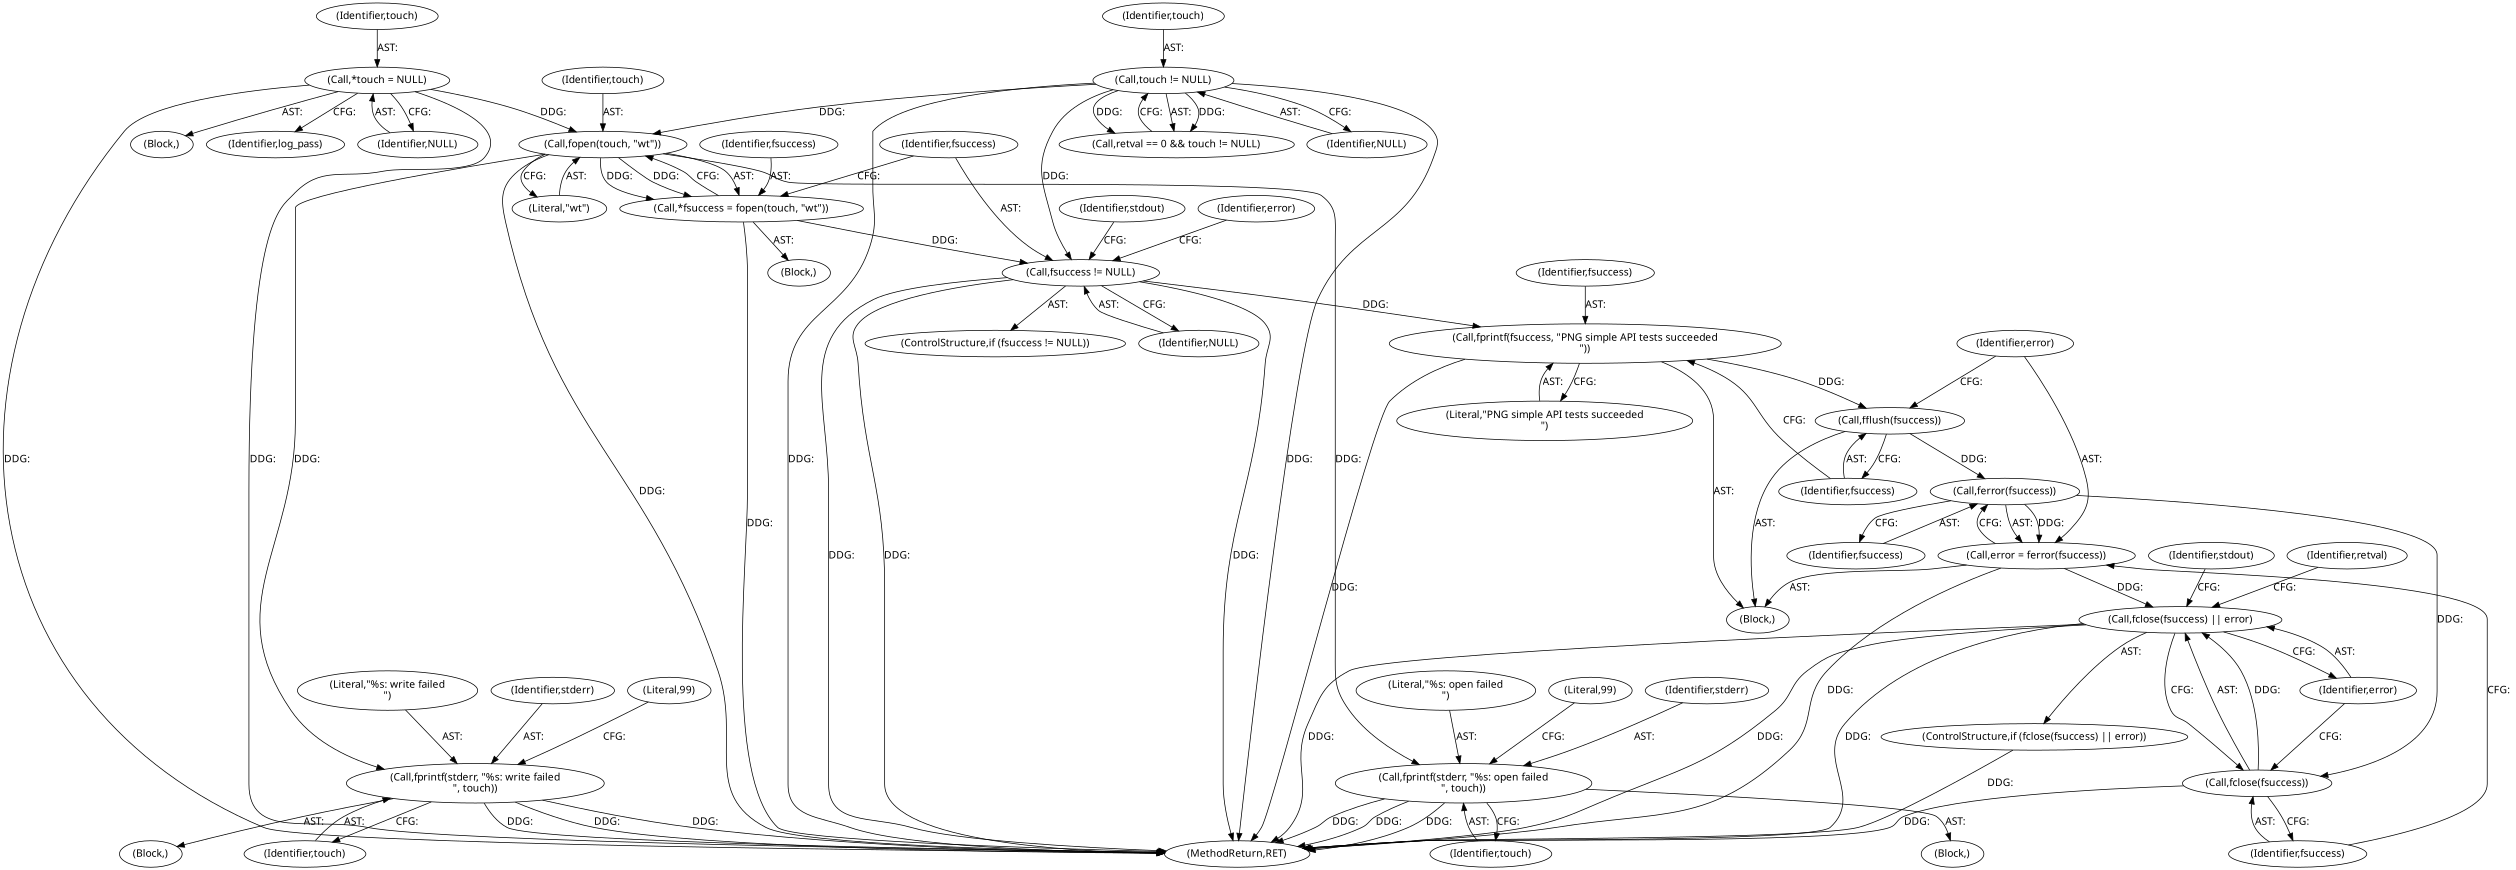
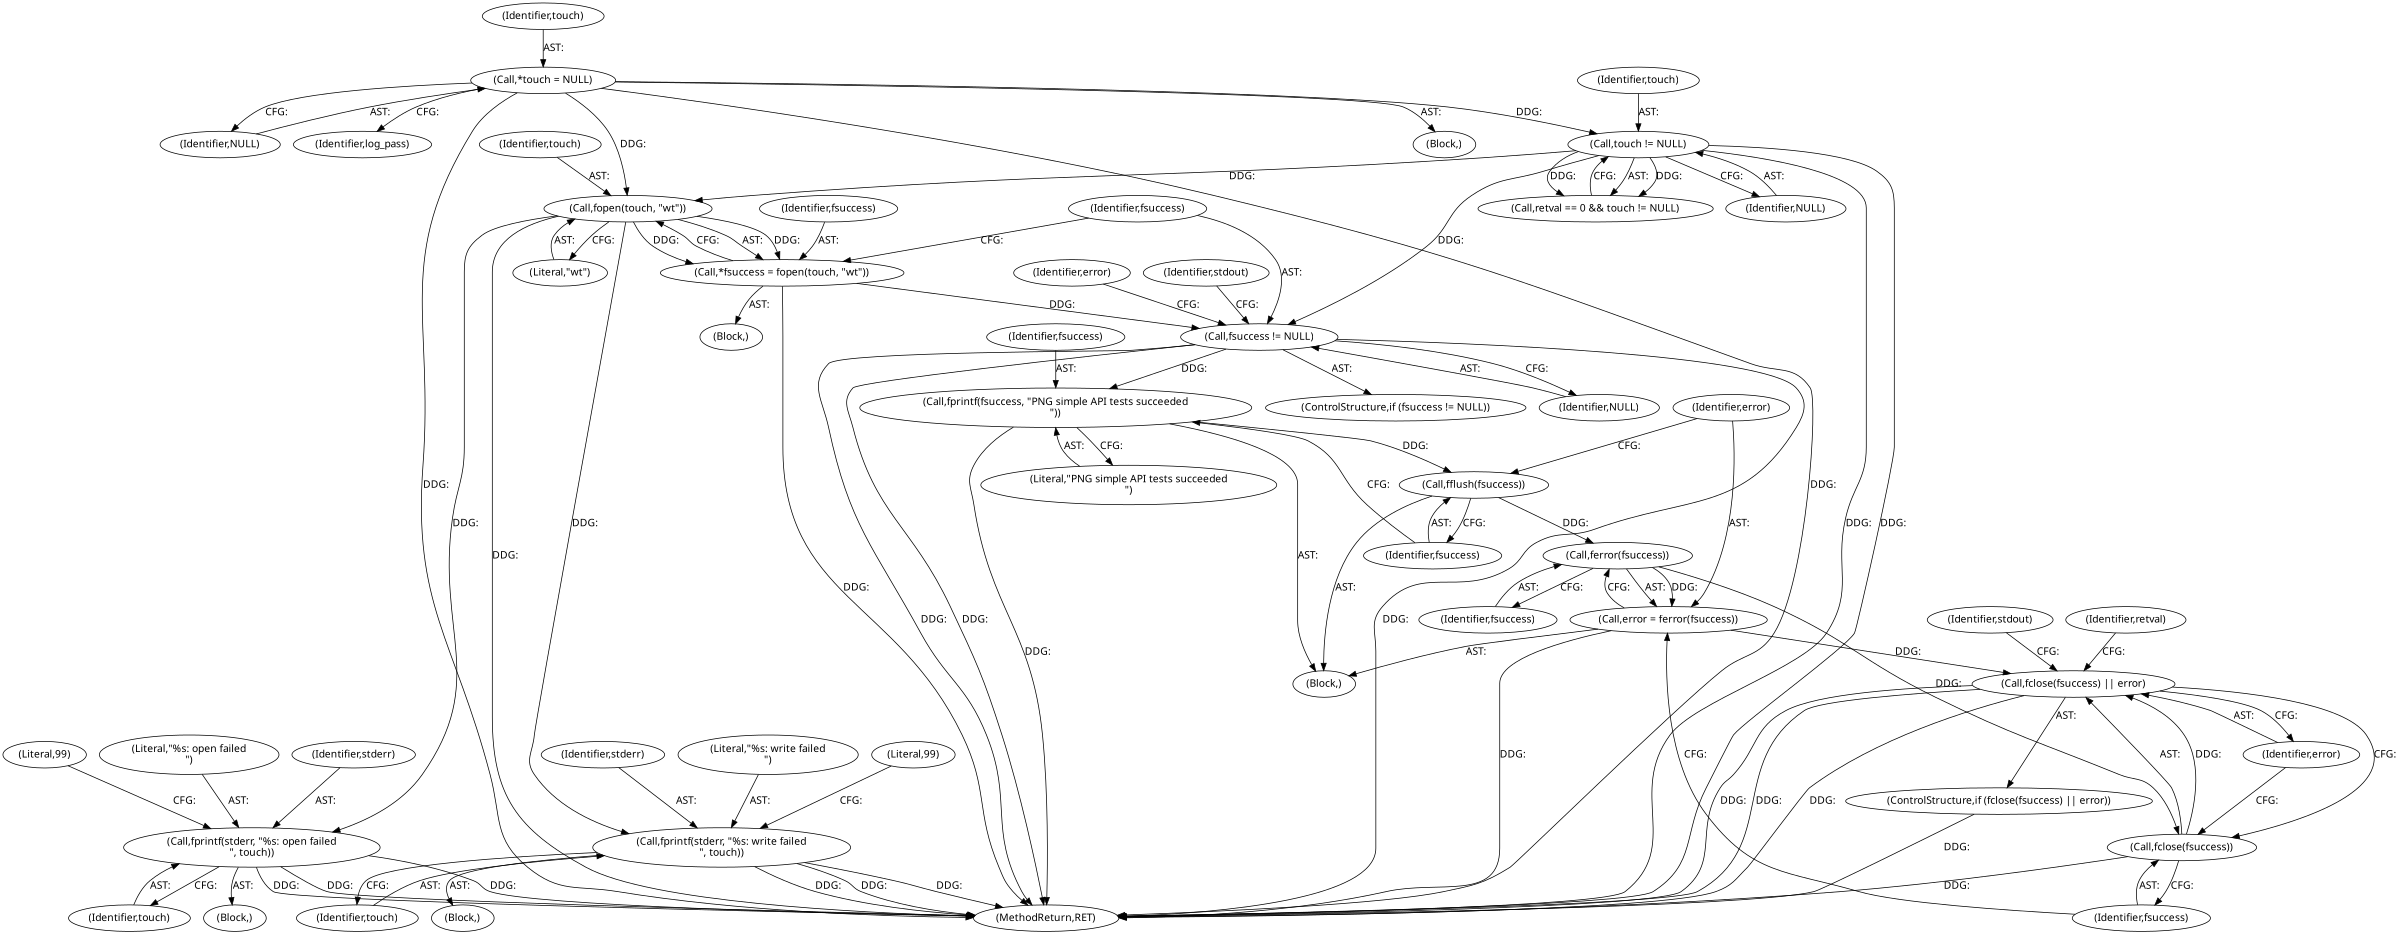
edge "(Call,*touch = NULL)" -> "(Call,touch != NULL)": added, label "DDG:"
